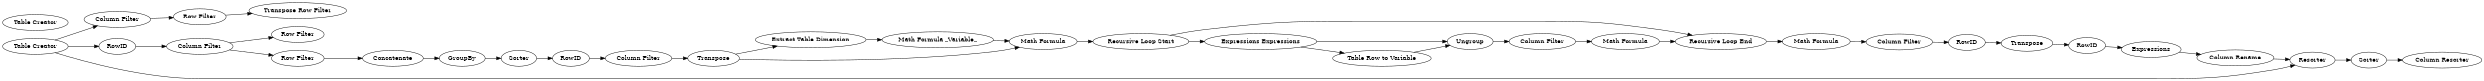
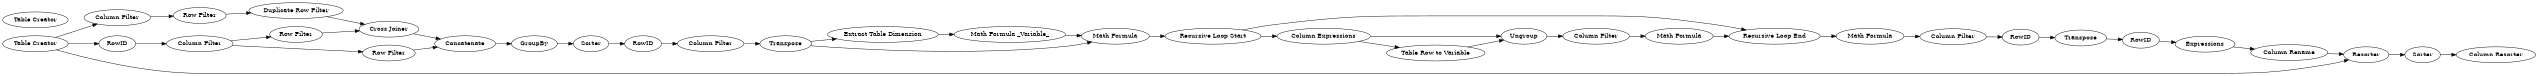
node "Transpose Row Filter": label "Transpose Row Filter" -> "Duplicate Row Filter"
node "Cross Joiner": added
node "Expressions Expressions": label "Expressions Expressions" -> "Column Expressions"
